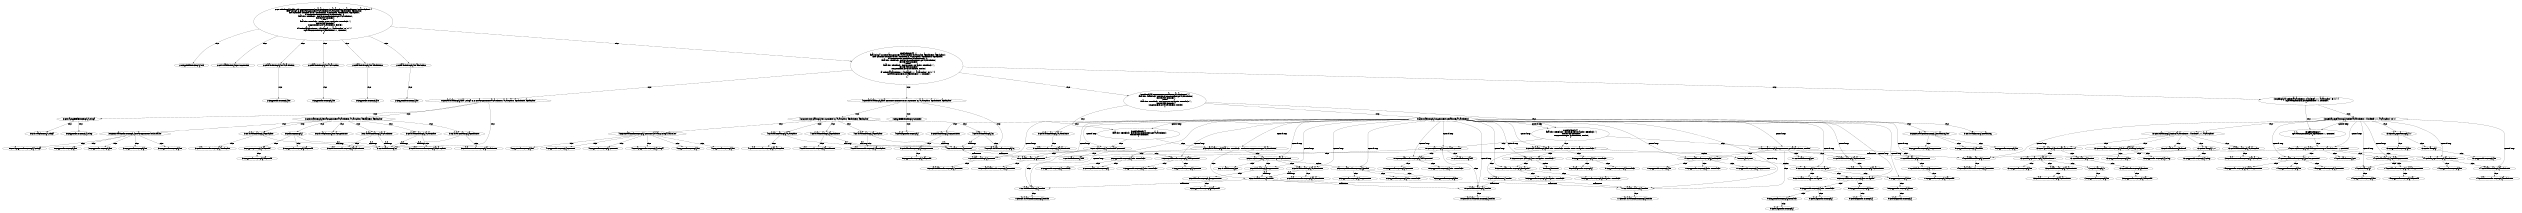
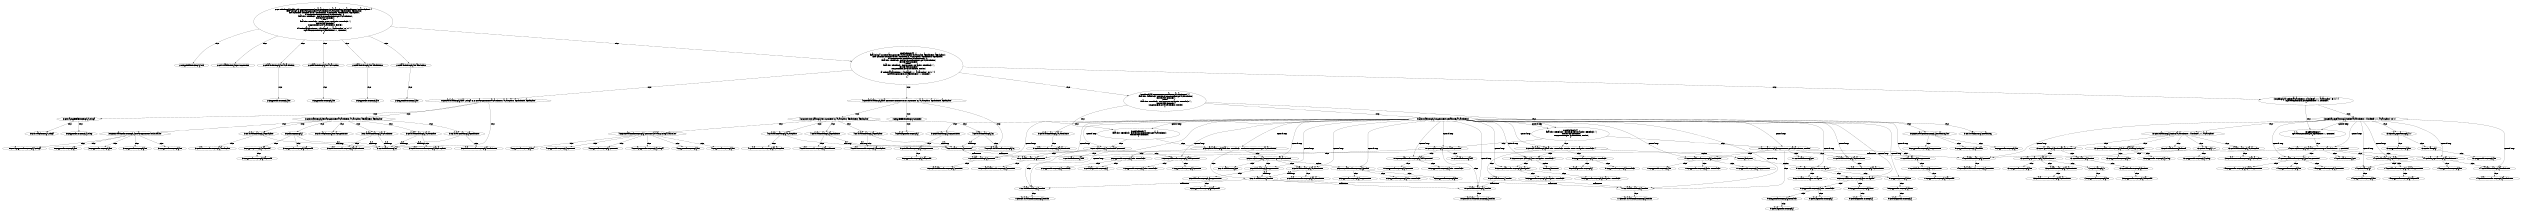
node "6:CtExecutableReferenceImpl@": label "6:CtExecutableReferenceImpl@" -> "6:CtPackageReferenceImpl@"
node "6:CtVirtualElement@boolean": label "6:CtVirtualElement@boolean" -> "6:CtVirtualElement@entries"
